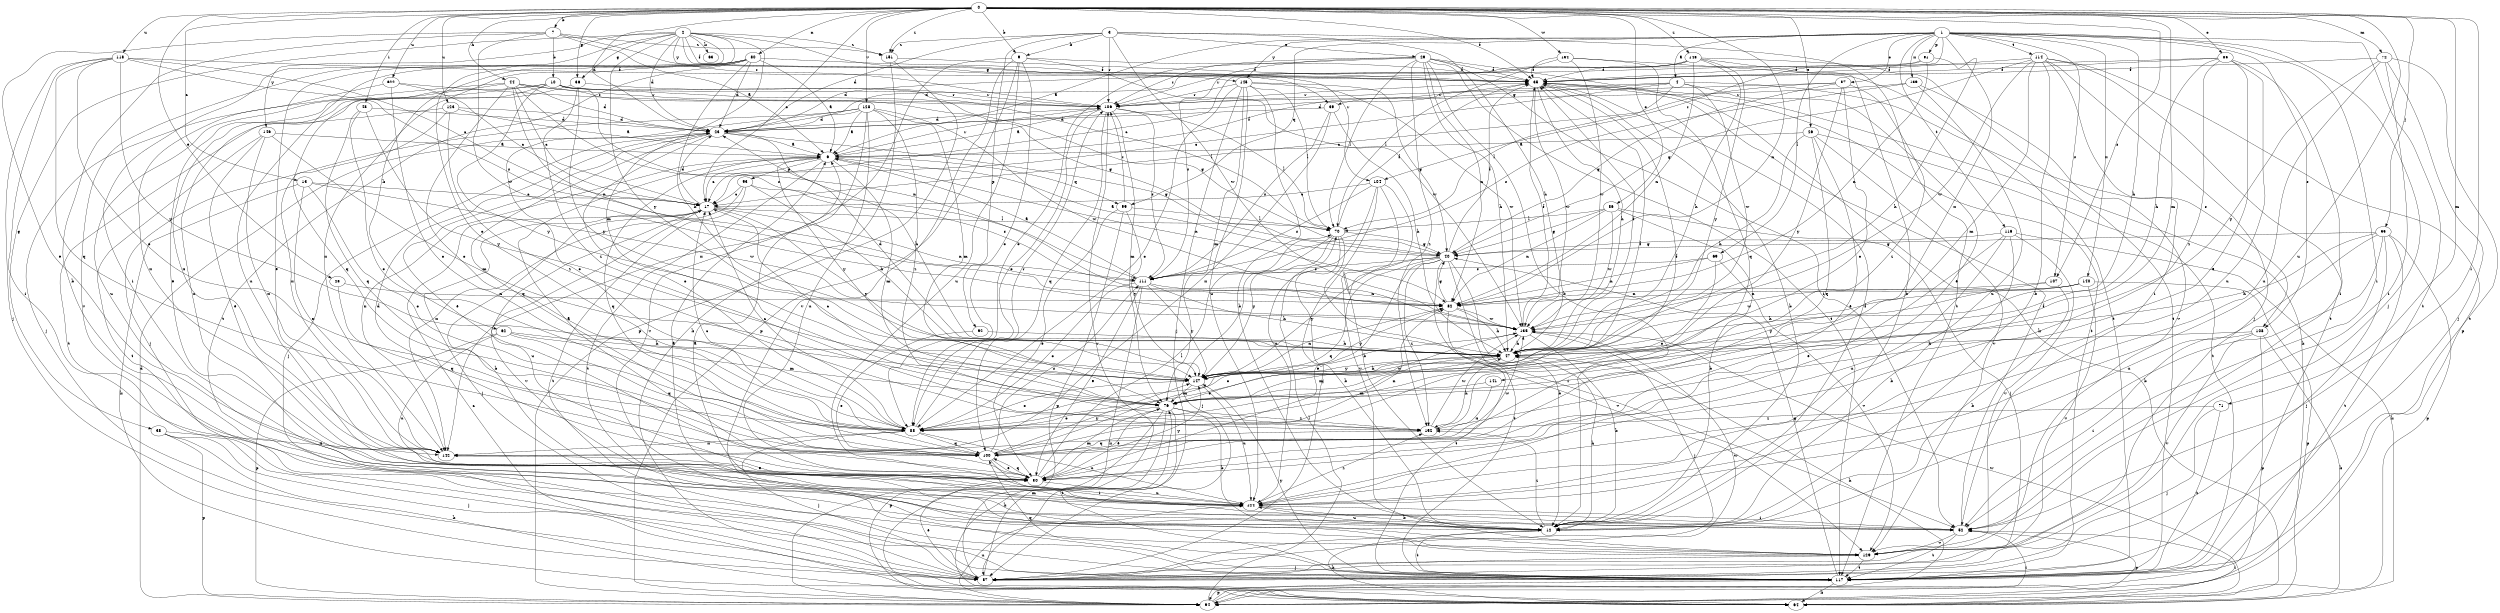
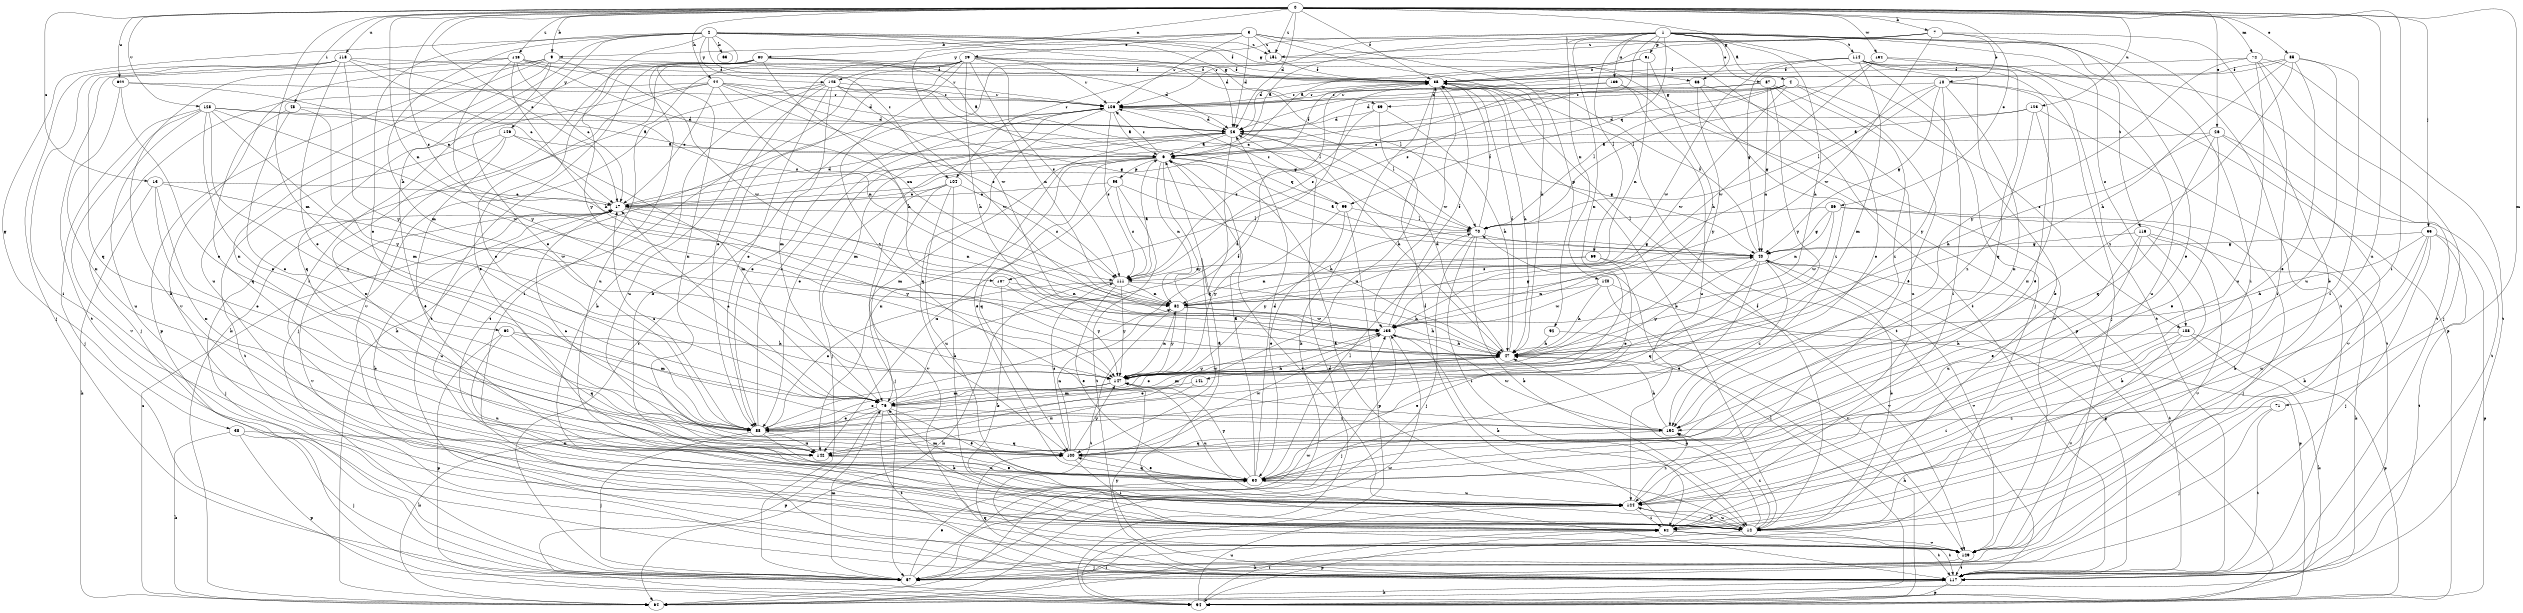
node "28": removed
